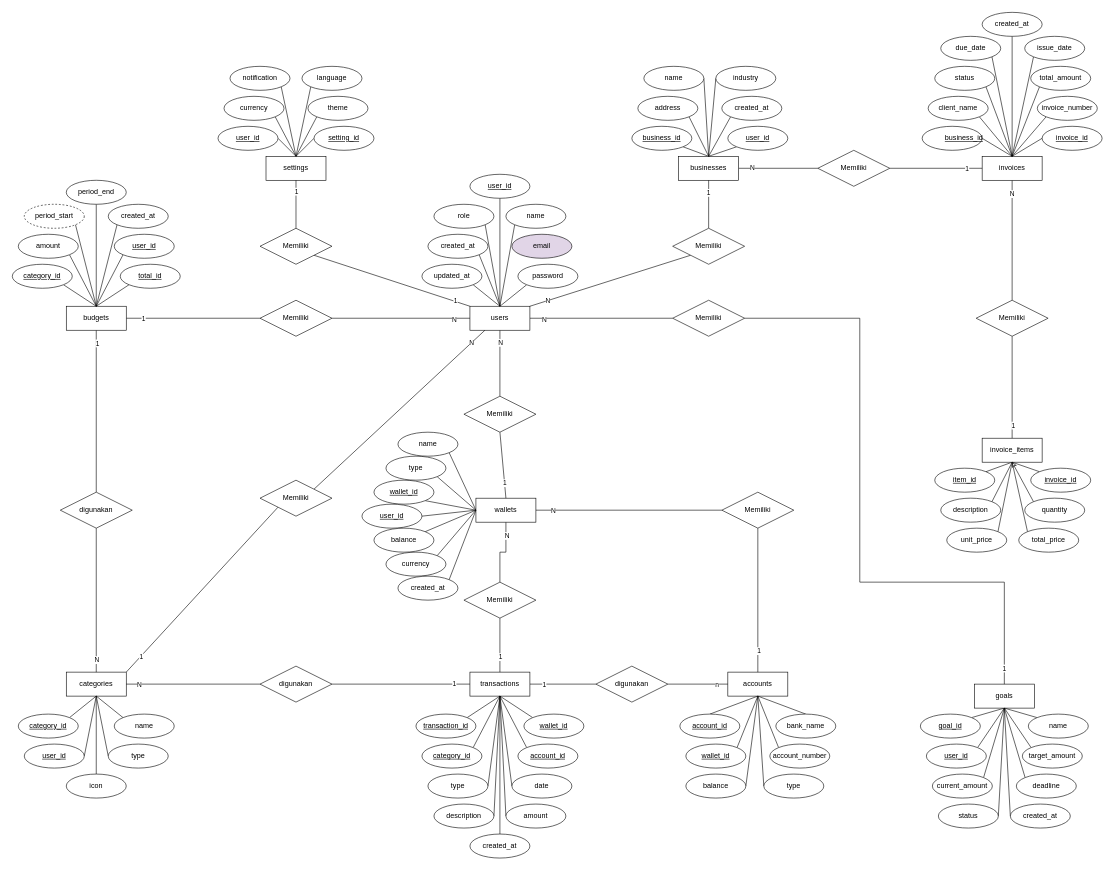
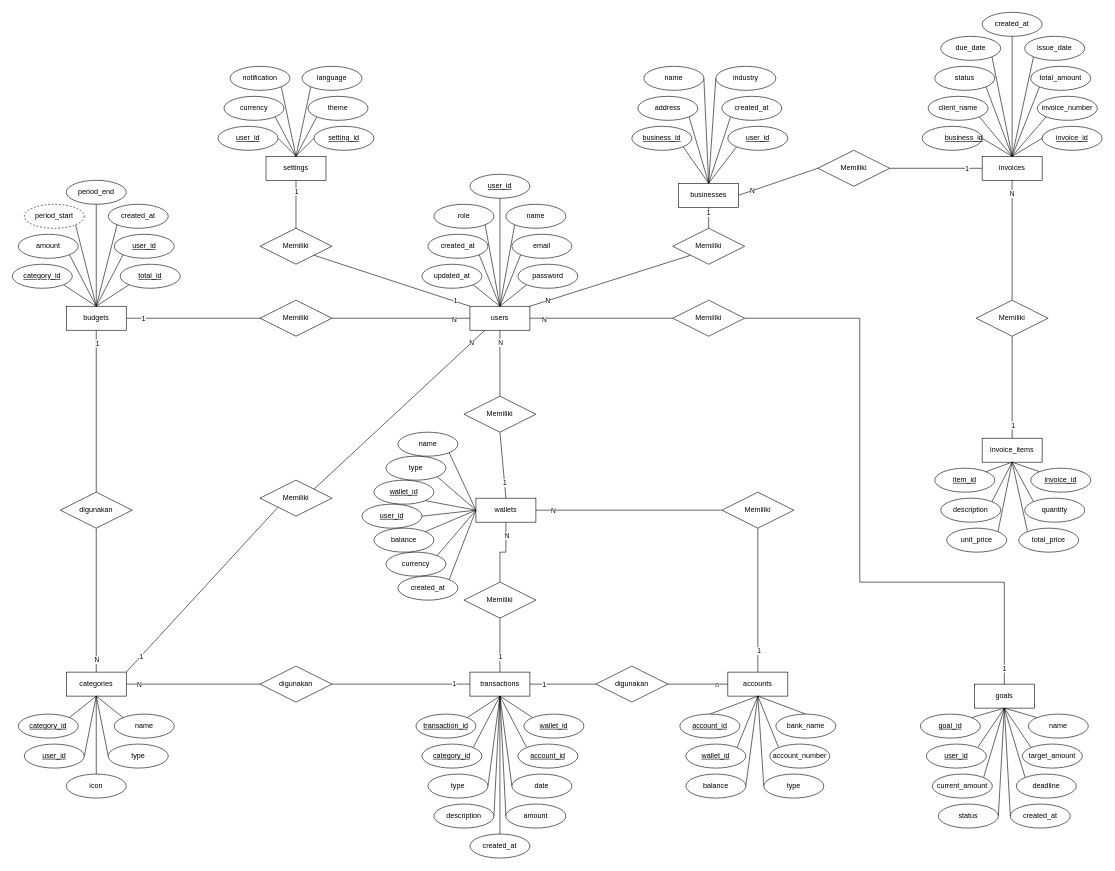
node "businesses": moved (709, 168) -> (709, 195)
node "email": fillcolor #e1d5e7 -> #ffffff
edge "email" -- "users": added
edge "quantity" -> "invoice_items": arrowhead classic -> none
